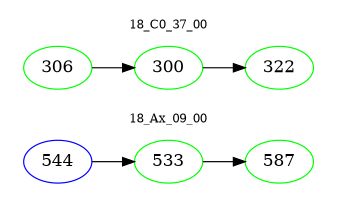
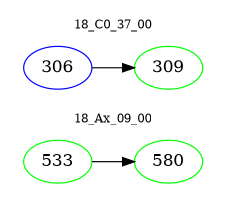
node "306": color green -> blue
node "300": label "300" -> "309"
node "322": removed
node "544": removed
node "587": label "587" -> "580"
